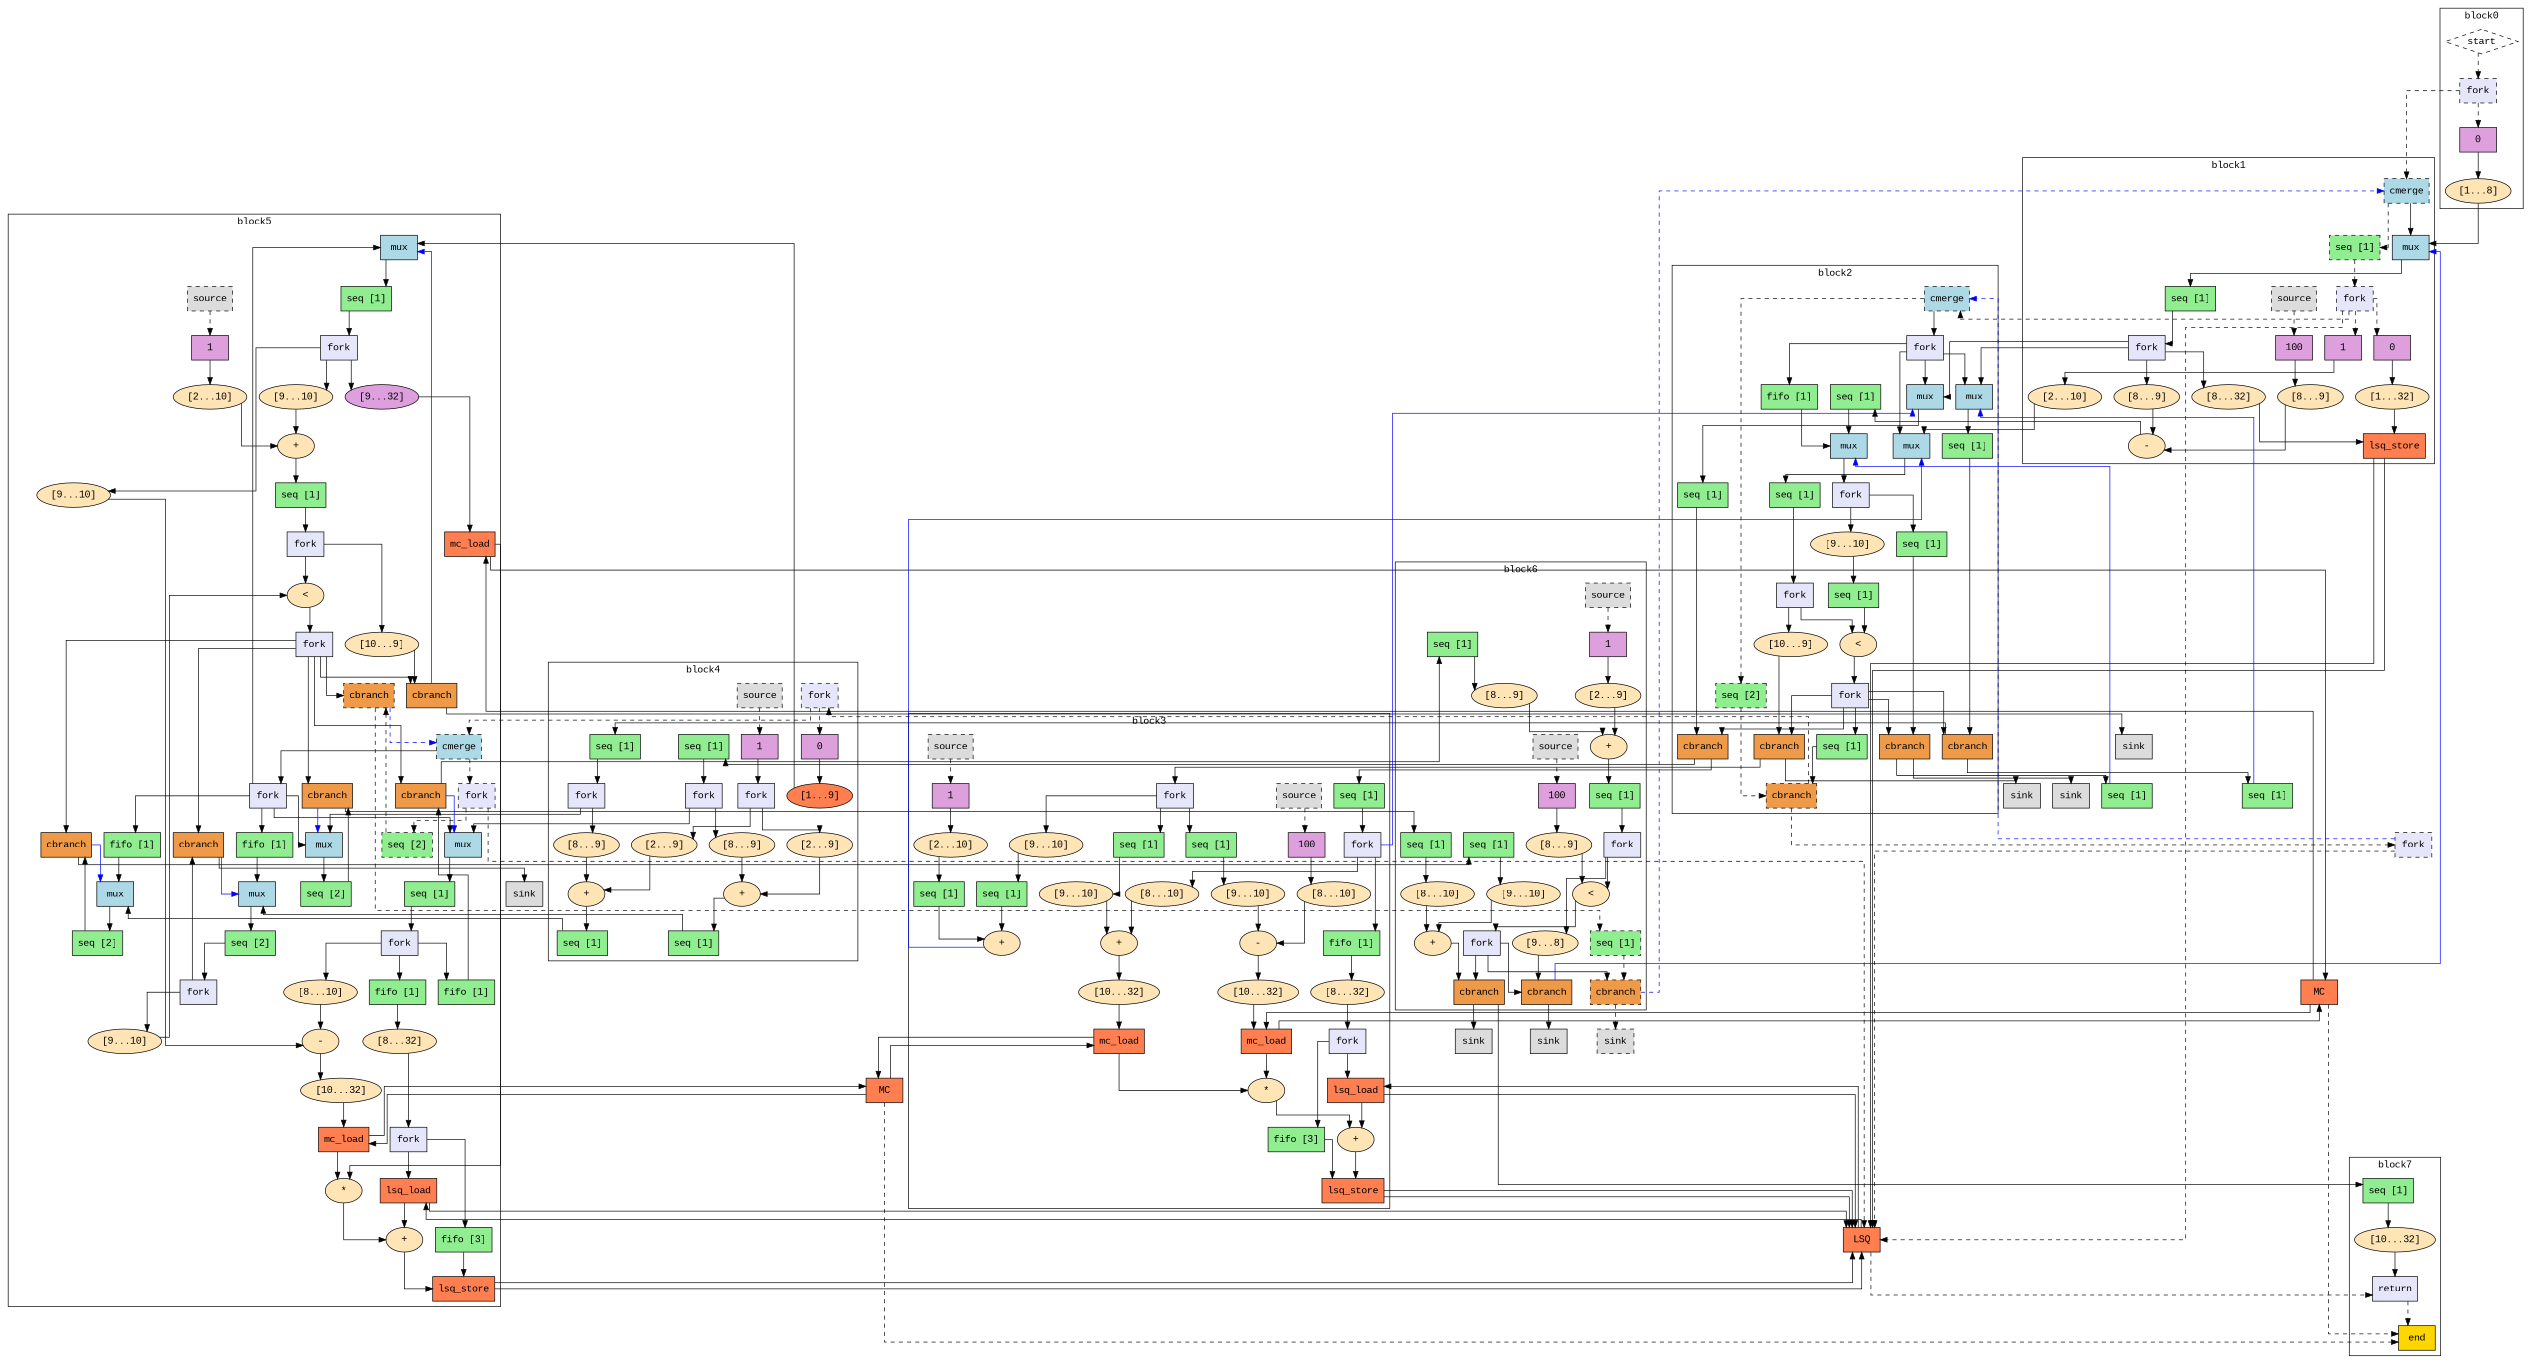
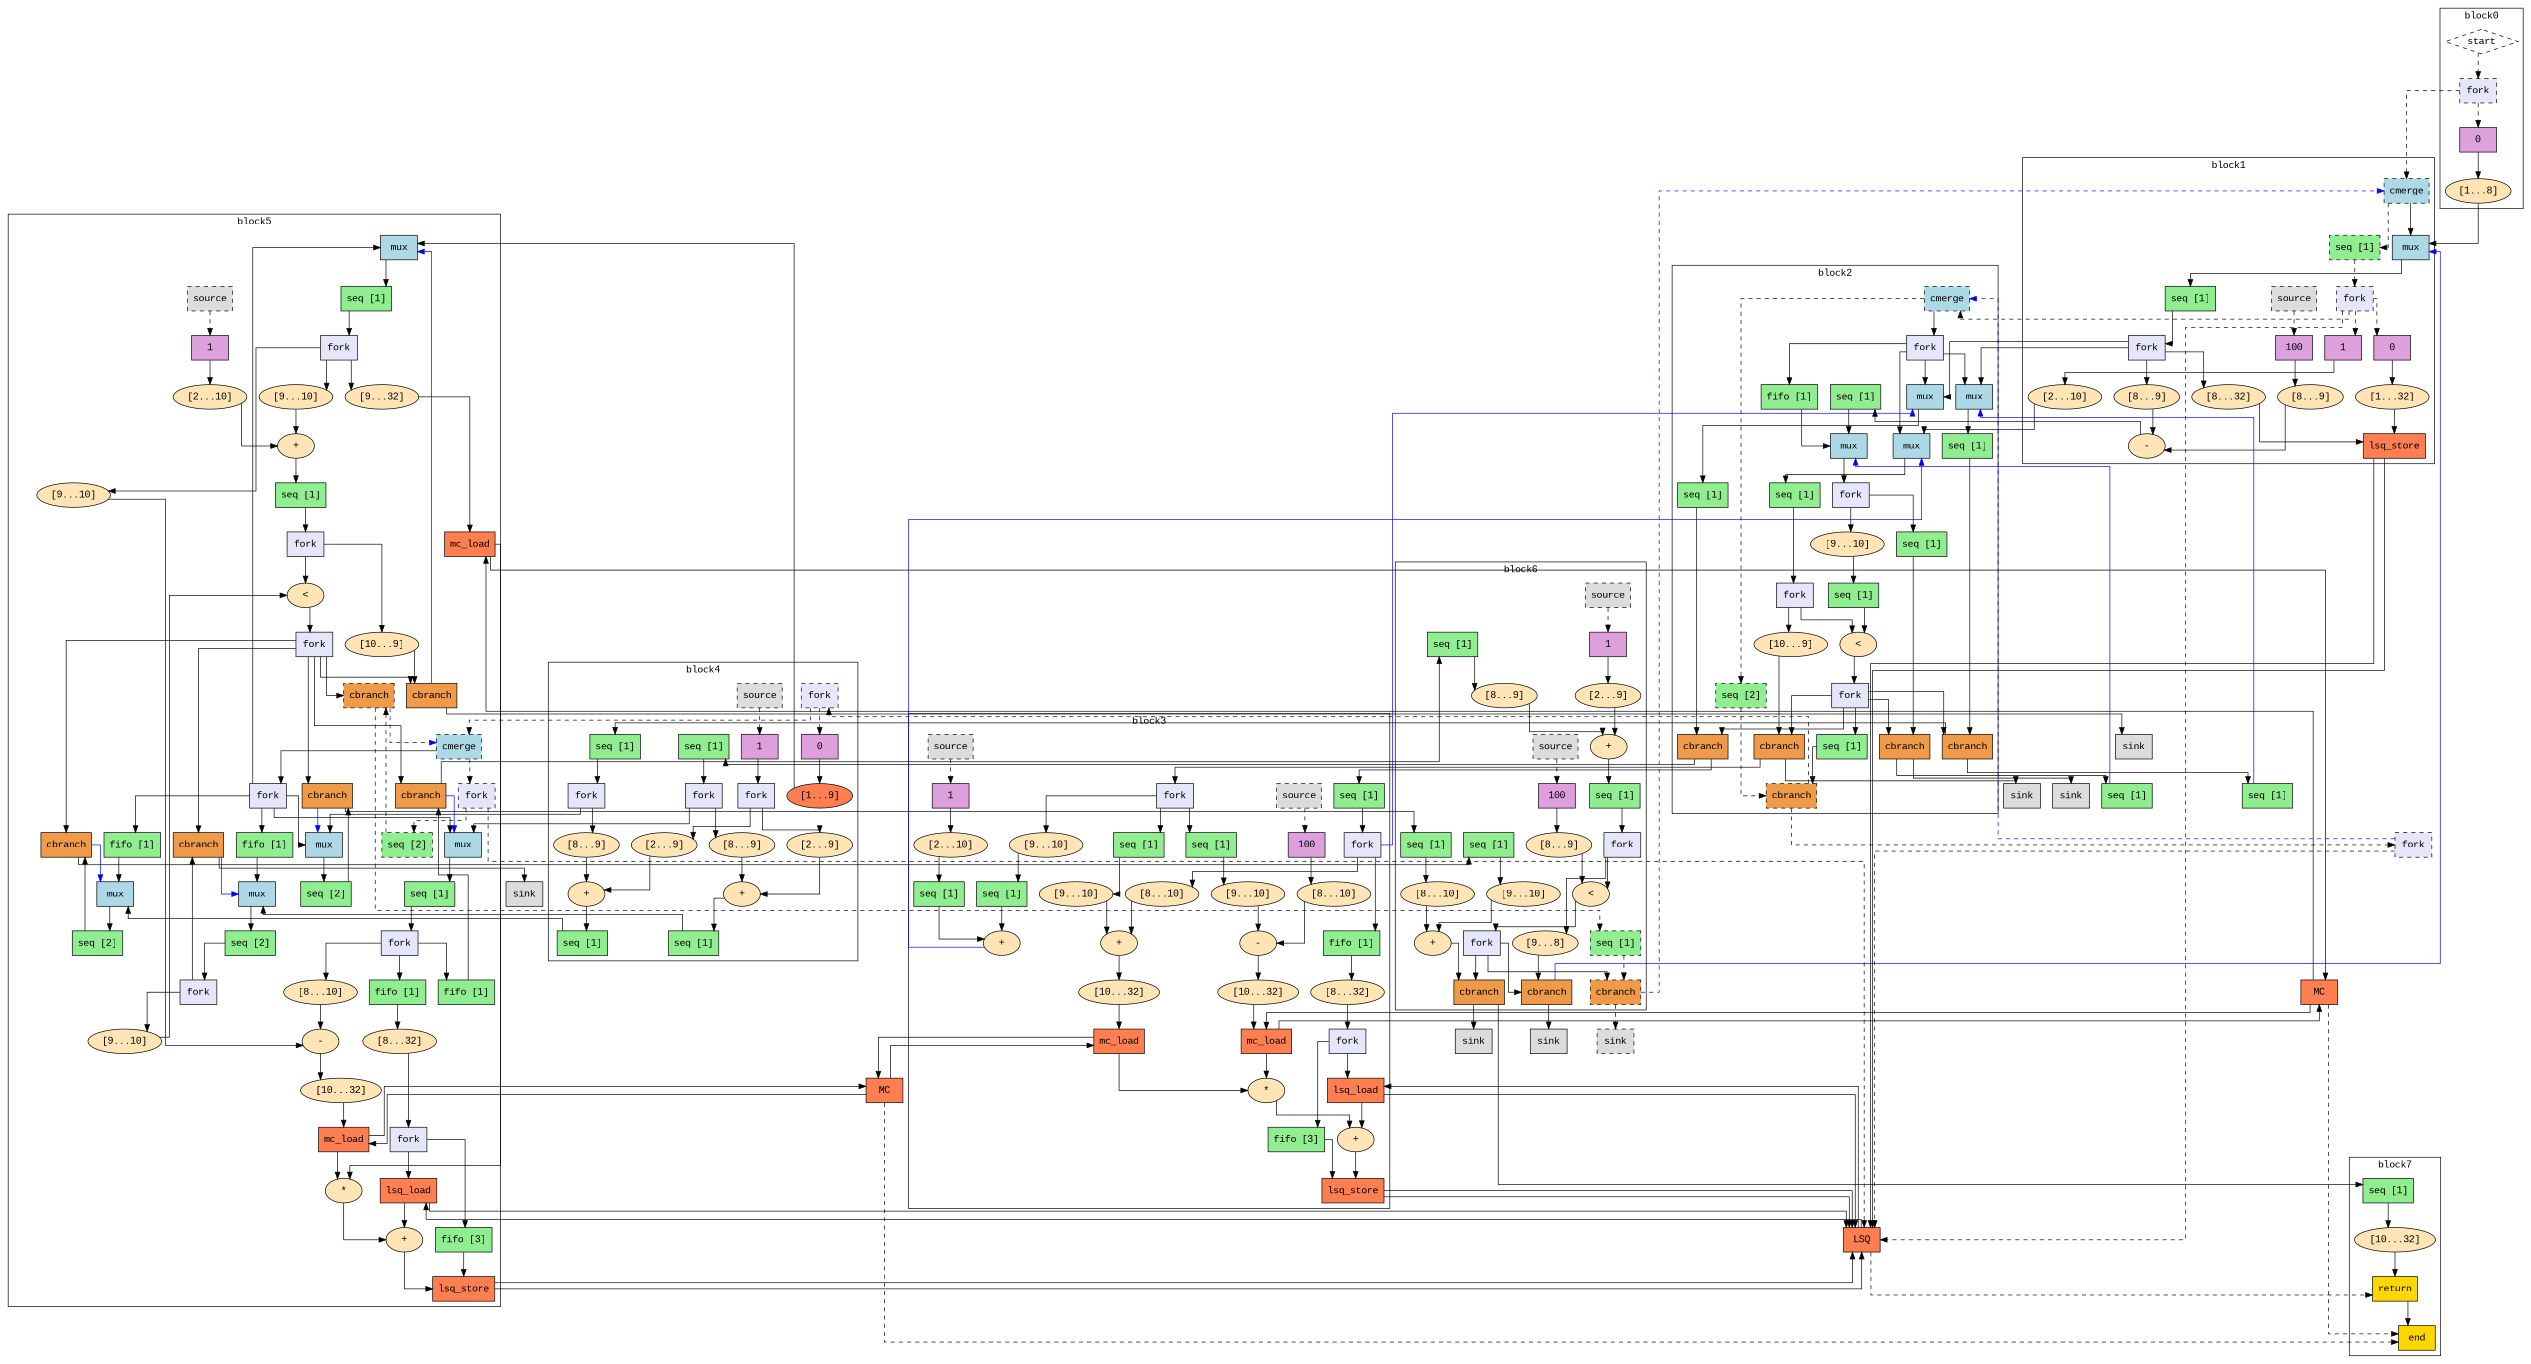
node "[9...32]": fillcolor plum -> moccasin
node "return": fillcolor lavender -> gold
edge "return" -> "end": style dashed -> solid
